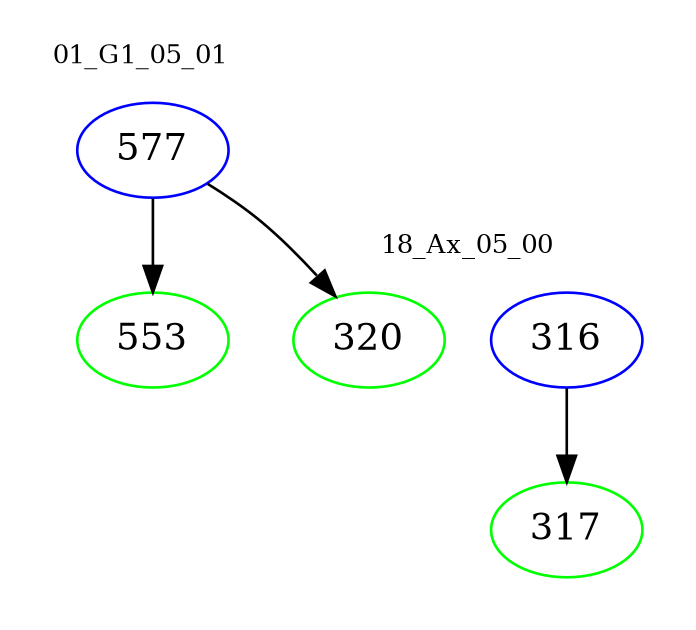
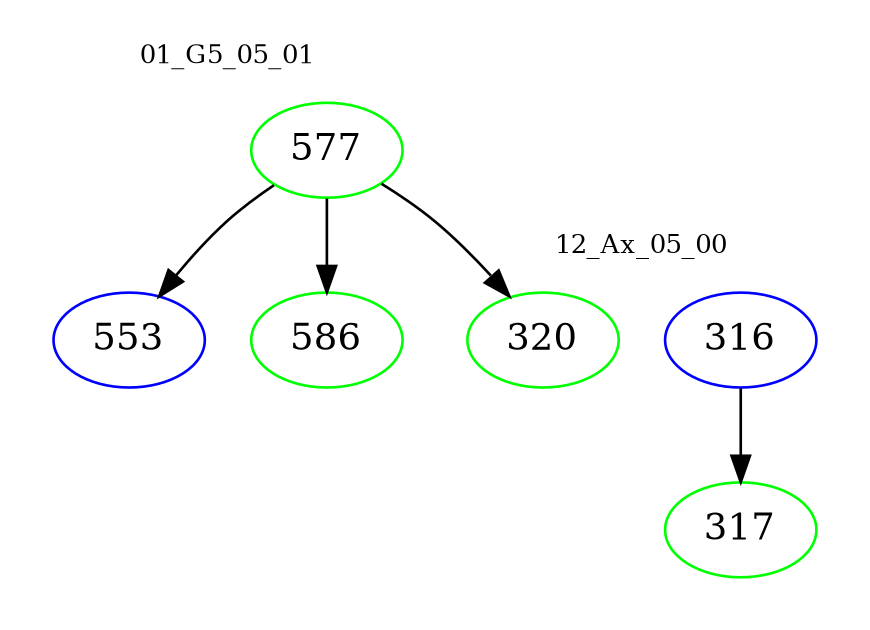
cluster "01_G1_05_01": label "01_G1_05_01" -> "01_G5_05_01"
node "577": color blue -> green
cluster "18_Ax_05_00": label "18_Ax_05_00" -> "12_Ax_05_00"
node "553": color green -> blue
node "586": added
